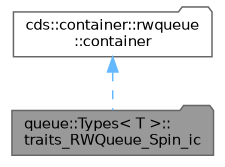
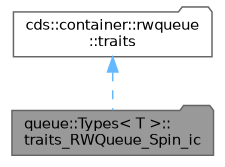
node "cds::container::rwqueue ::container": label "cds::container::rwqueue ::container" -> "cds::container::rwqueue ::traits"
